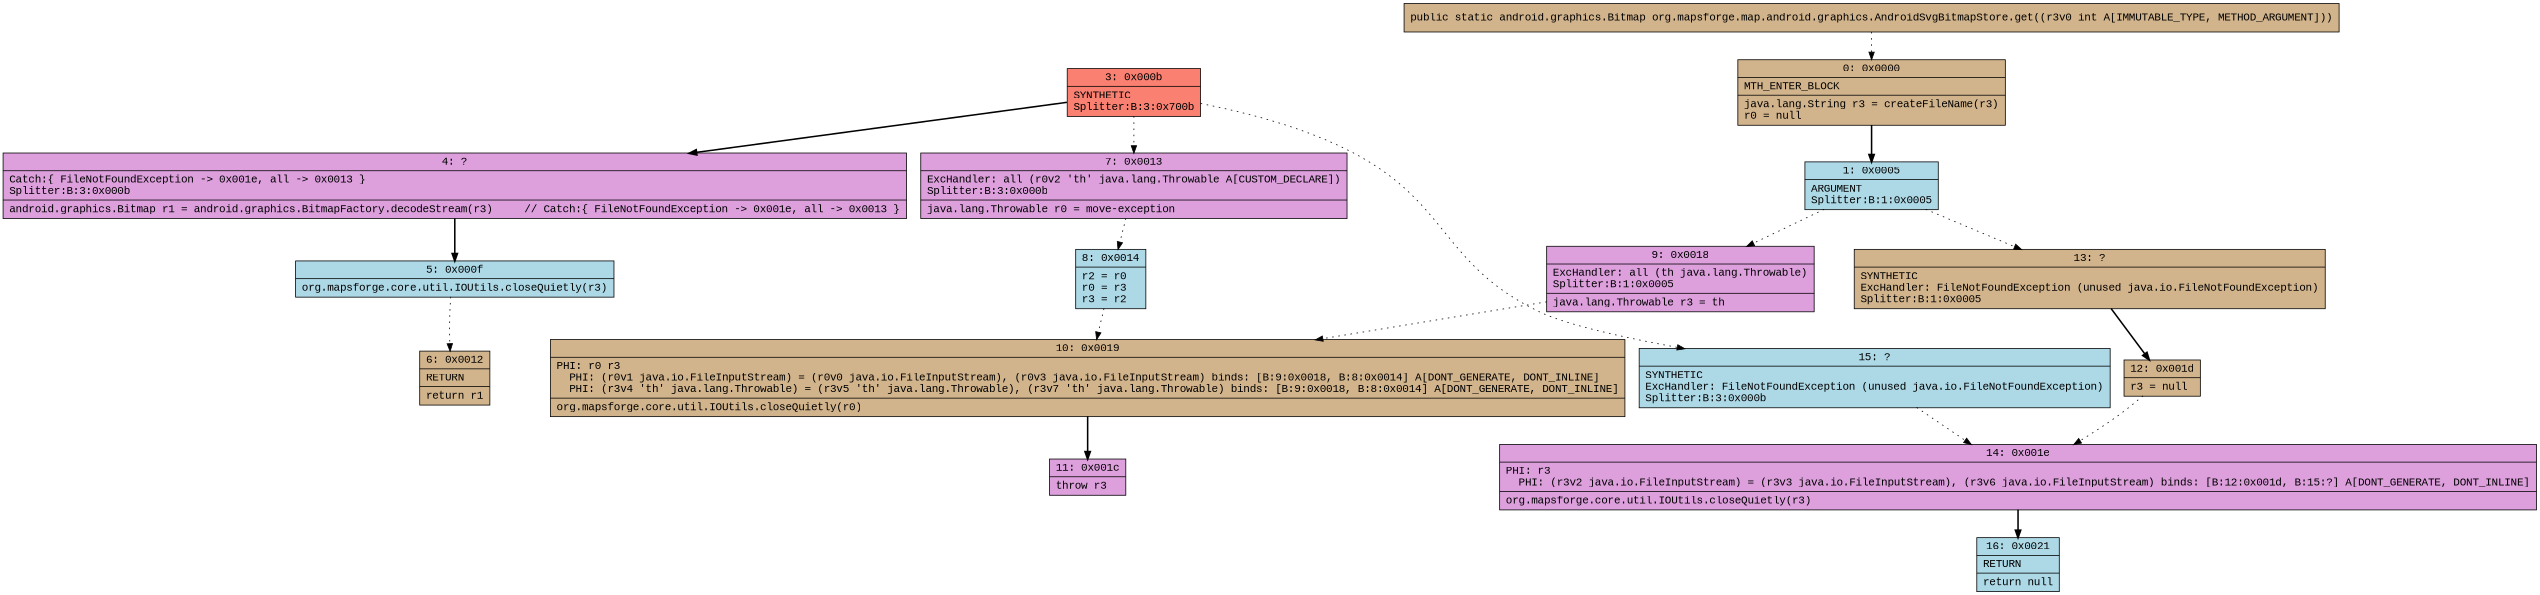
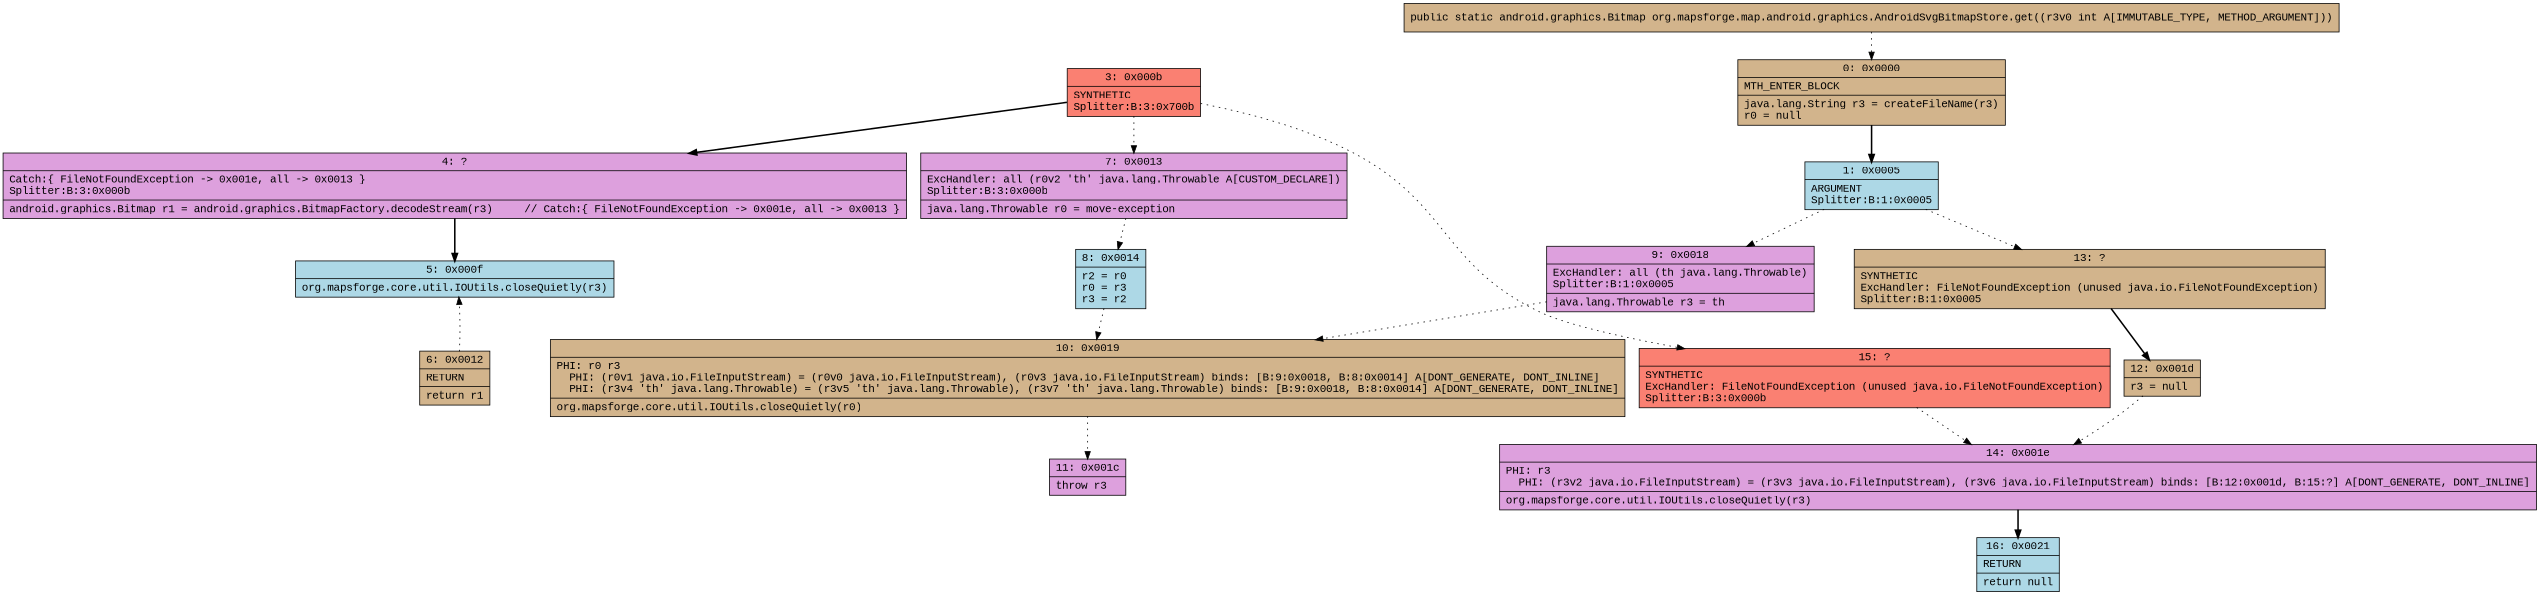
edge "5: 0x000f" -> "6: 0x0012": reversed
node "15: ?": fillcolor lightblue -> salmon
edge "10: 0x0019" -> "11: 0x001c": style bold -> dotted
